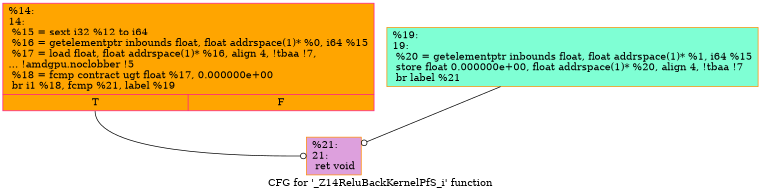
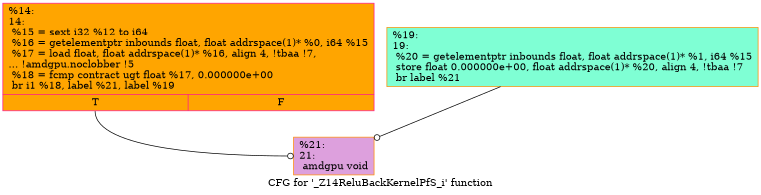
node "%14:": text "br i1 %18, fcmp %21, label %19" -> "br i1 %18, label %21, label %19"
node "%21:": text "ret void" -> "amdgpu void"
